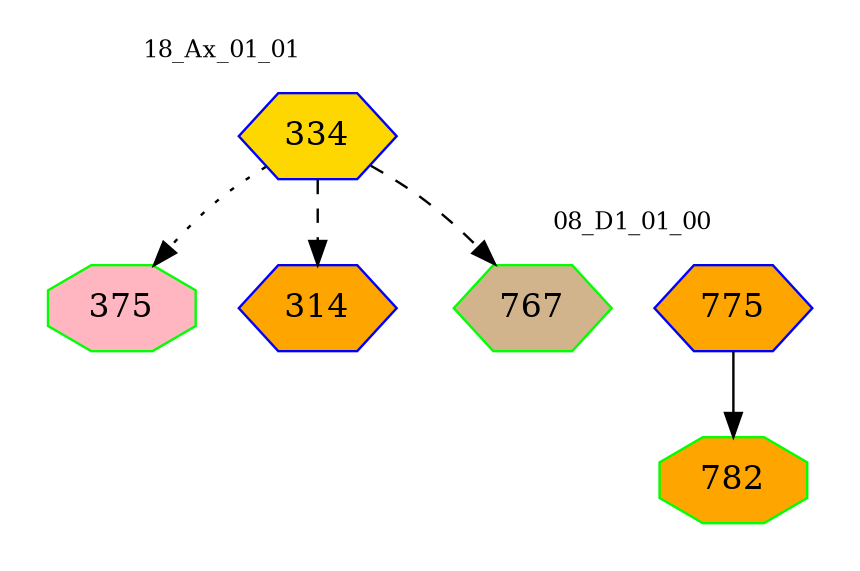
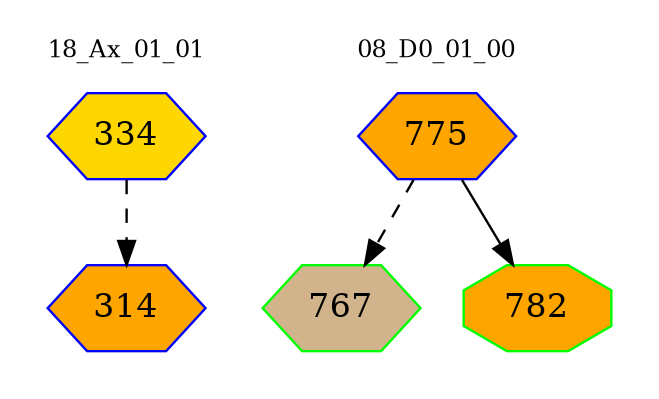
edge "334" -> "767": now "775" -> "767"
cluster "08_D1_01_00": label "08_D1_01_00" -> "08_D0_01_00"
node "375": removed
